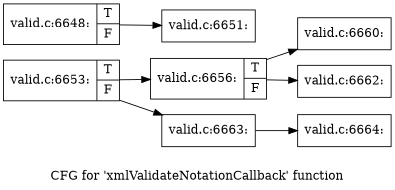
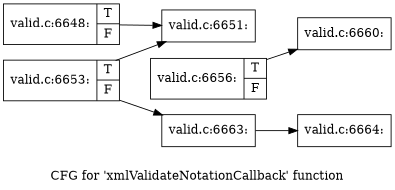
edge "valid.c:6653:" -> "valid.c:6656:": now "valid.c:6653:" -> "valid.c:6651:"
node "valid.c:6662:": removed
